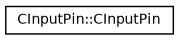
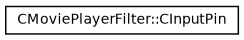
node "CInputPin::CInputPin": label "CInputPin::CInputPin" -> "CMoviePlayerFilter::CInputPin"
